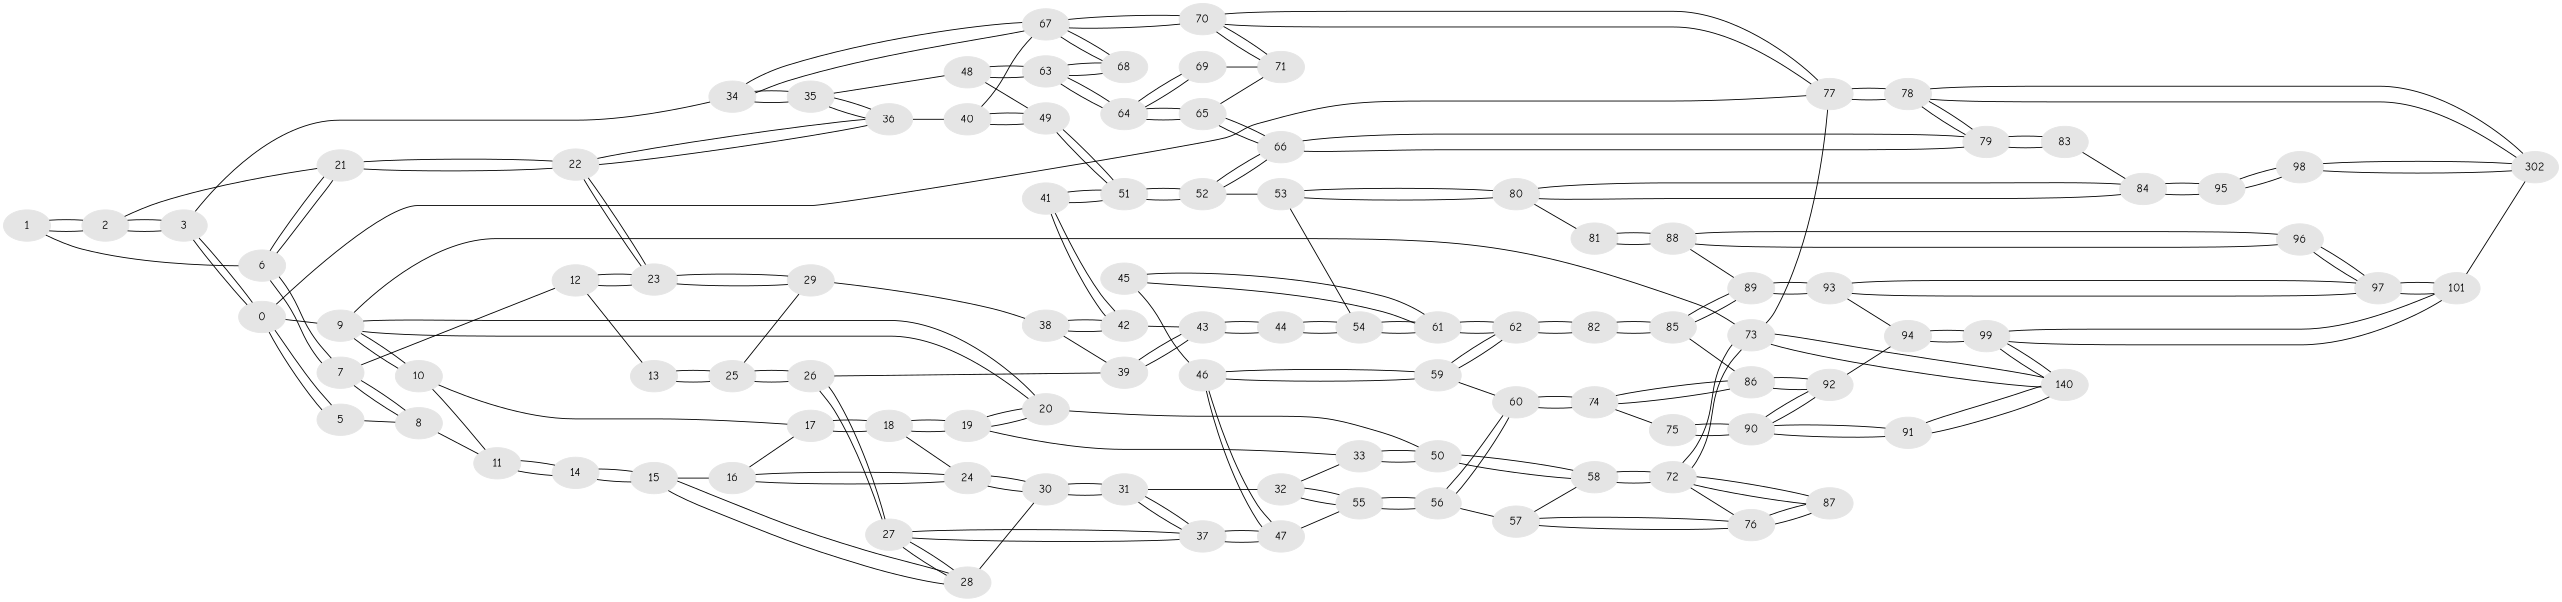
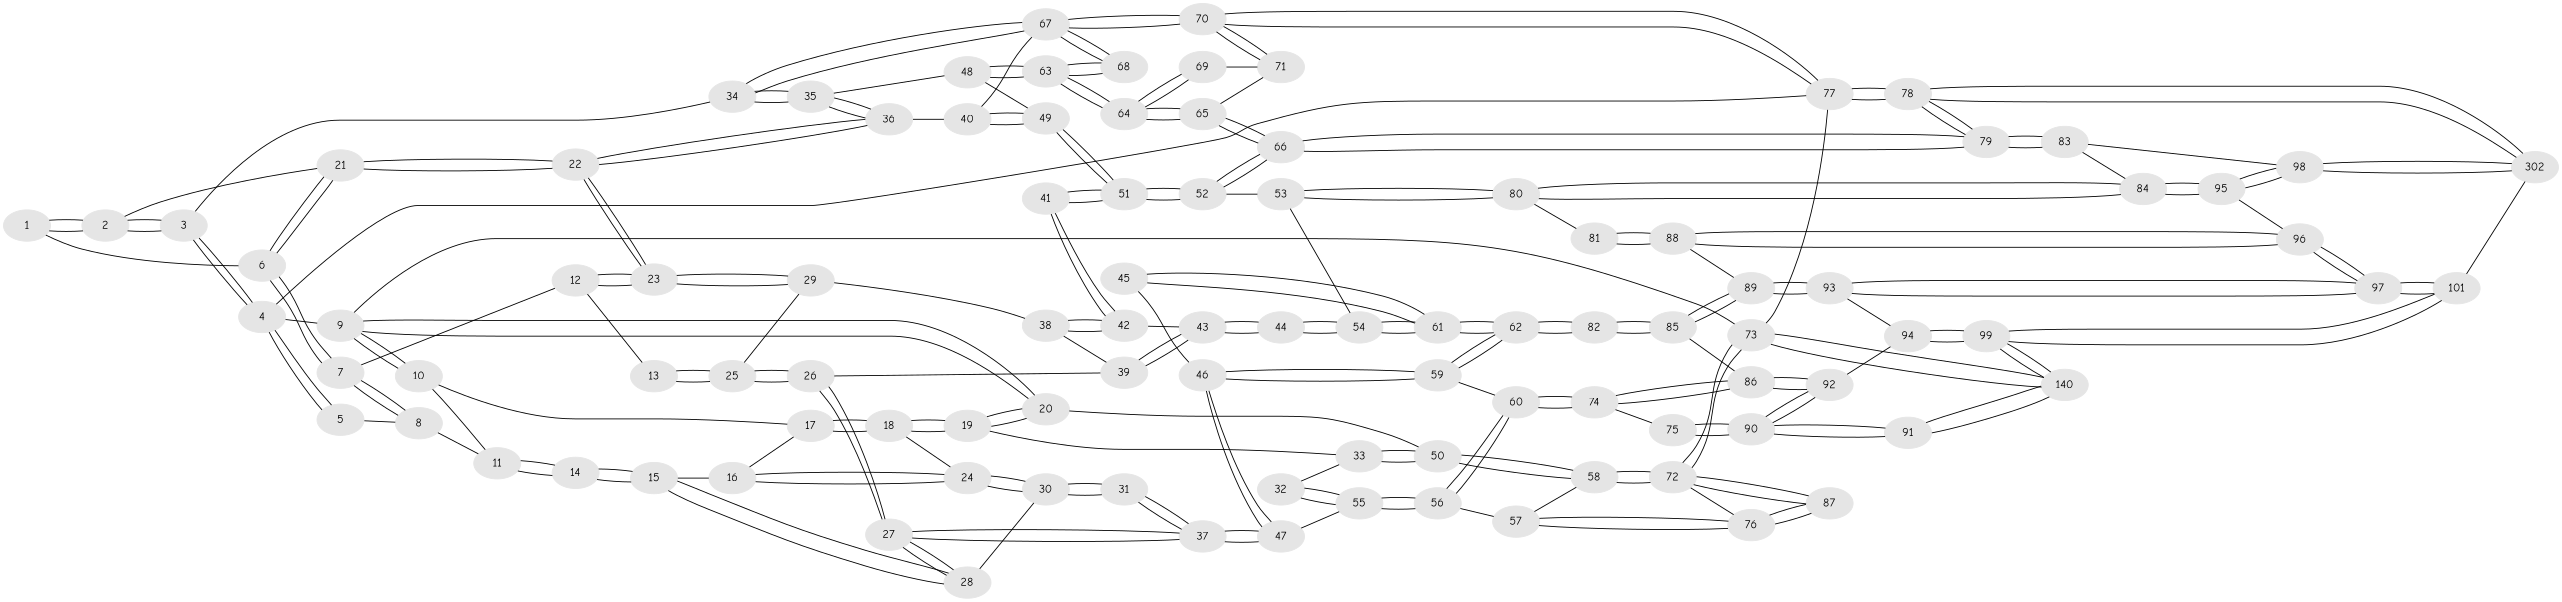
edge "83" -- "98": added
edge "95" -- "96": added
node "0": label "0" -> "4"
edge "31" -- "32": removed
